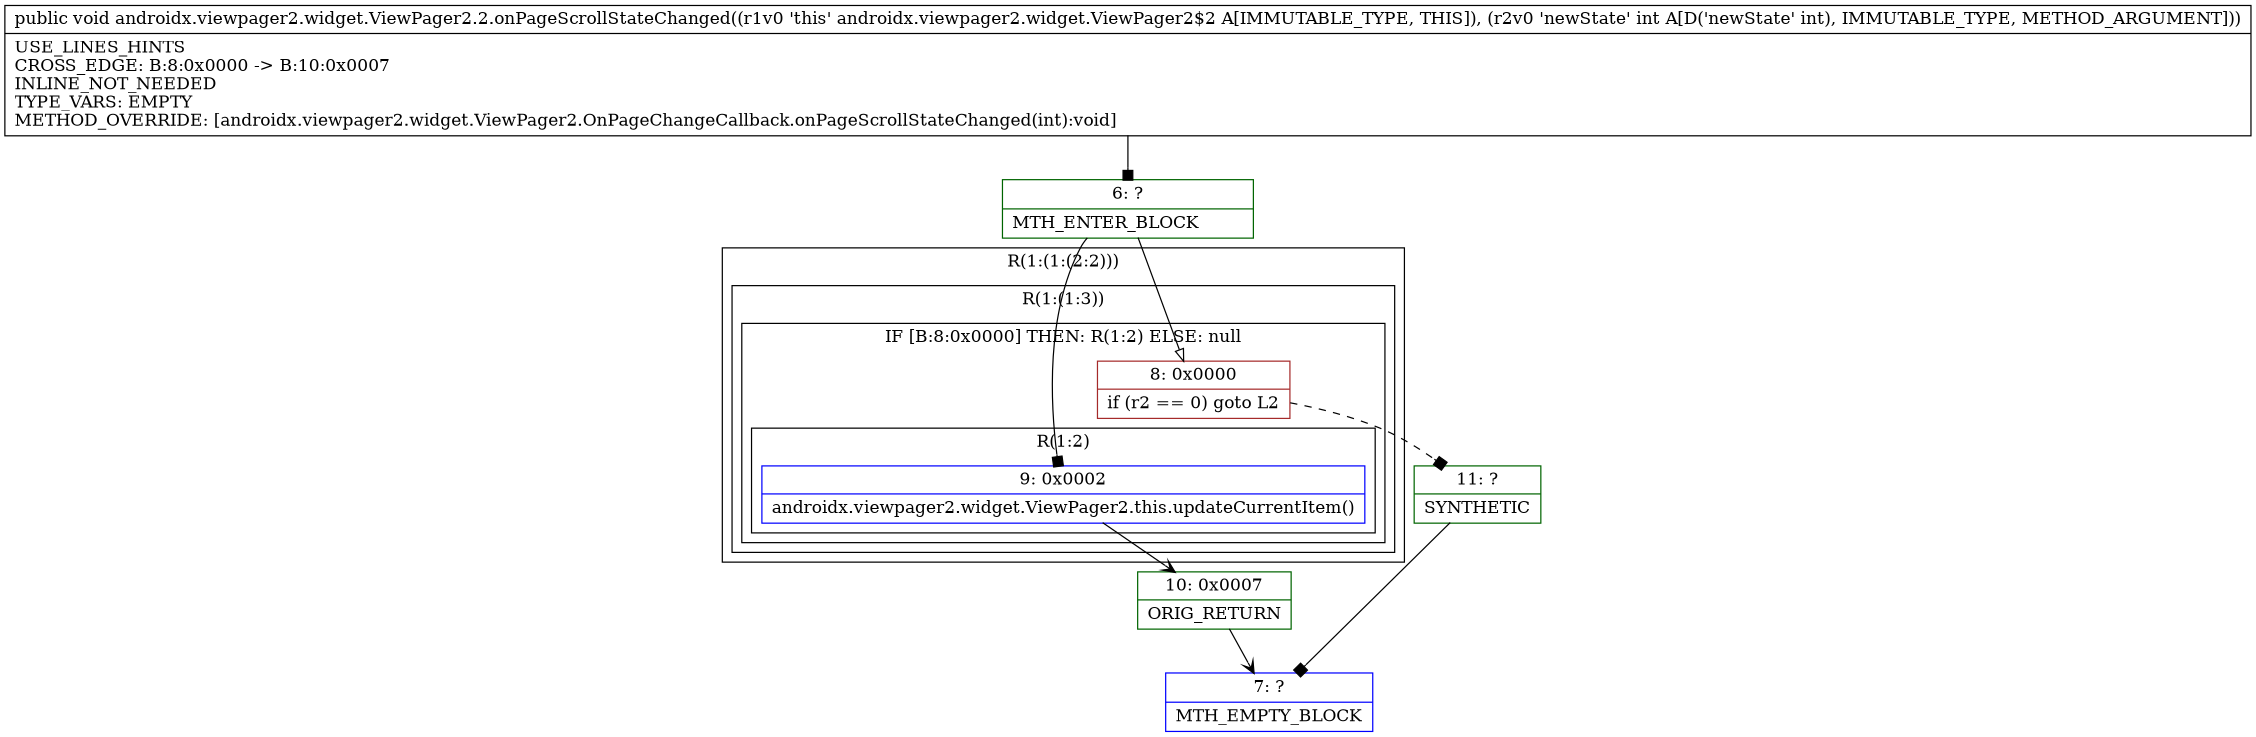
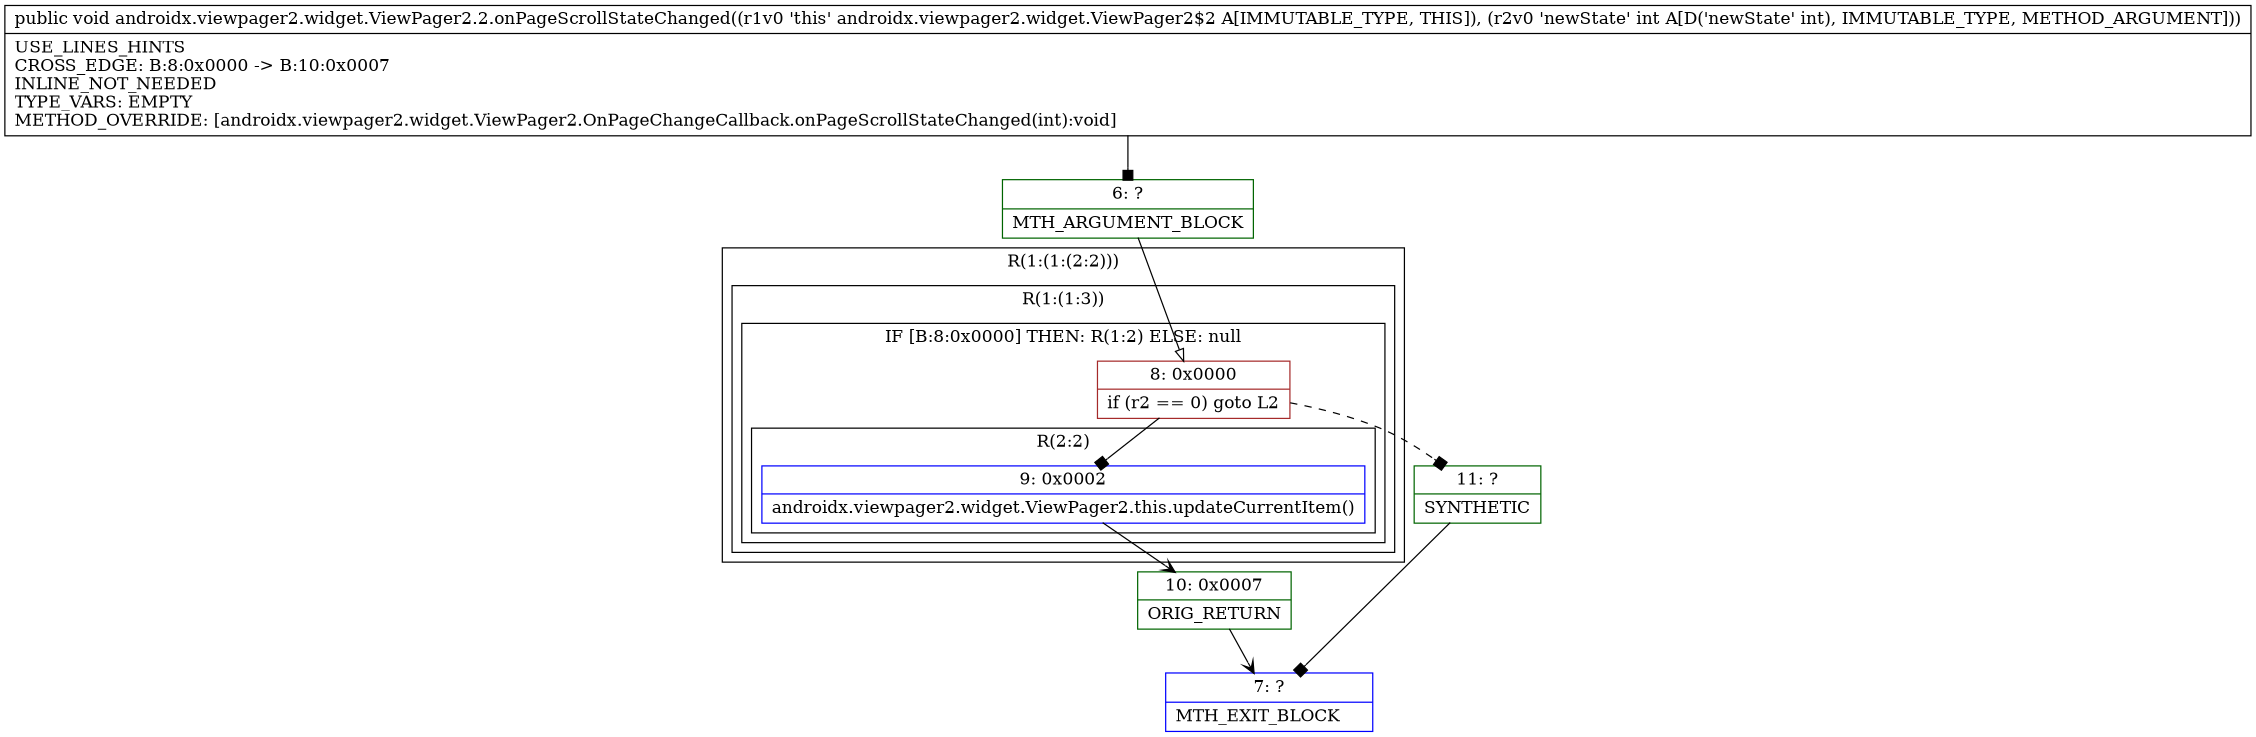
node "6: ?": text "MTH_ENTER_BLOCK" -> "MTH_ARGUMENT_BLOCK"
edge "6: ?" -> "9: 0x0002": now "8: 0x0000" -> "9: 0x0002"
cluster "R(1:2)": label "R(1:2)" -> "R(2:2)"
node "7: ?": text "MTH_EMPTY_BLOCK" -> "MTH_EXIT_BLOCK"
